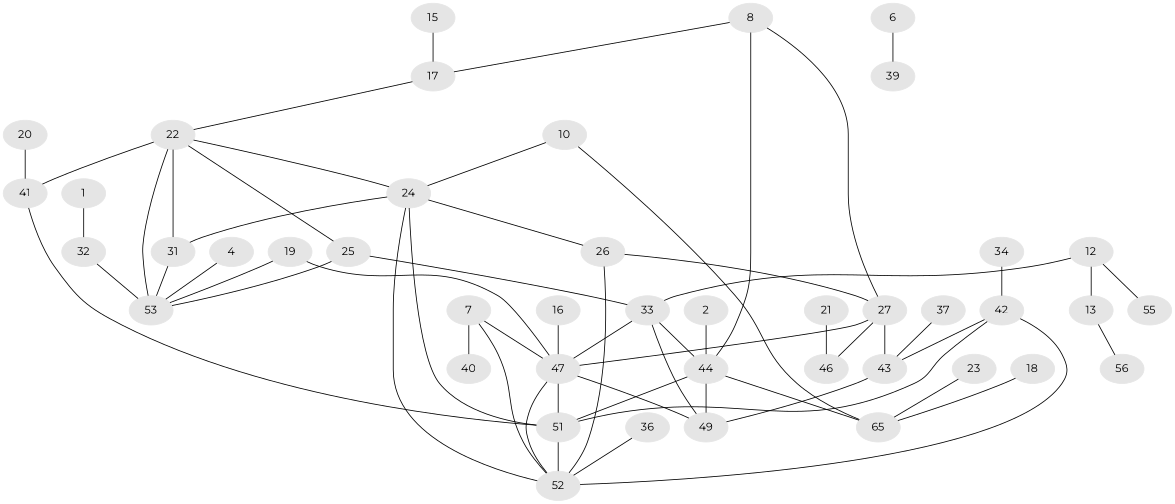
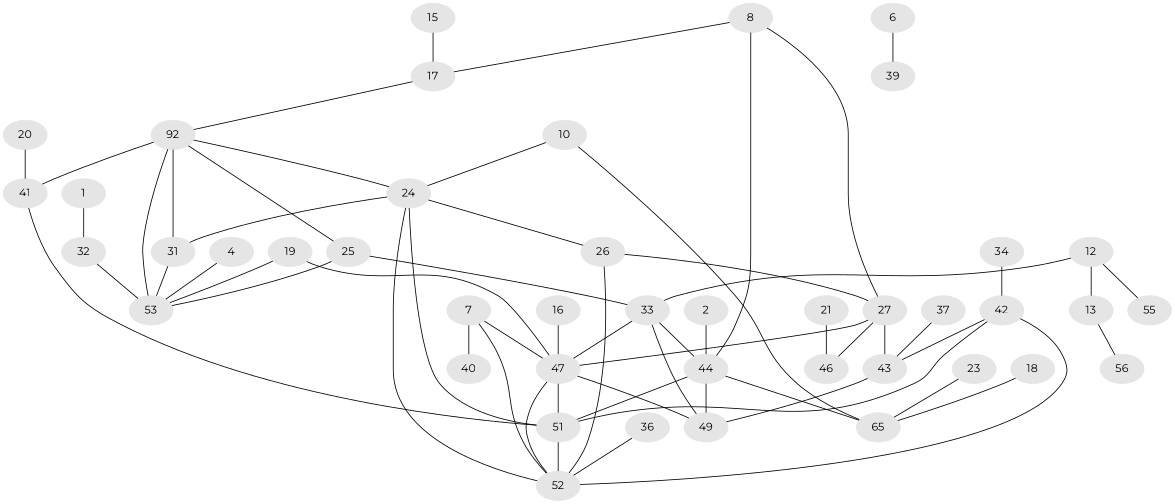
node "22": label "22" -> "92"
